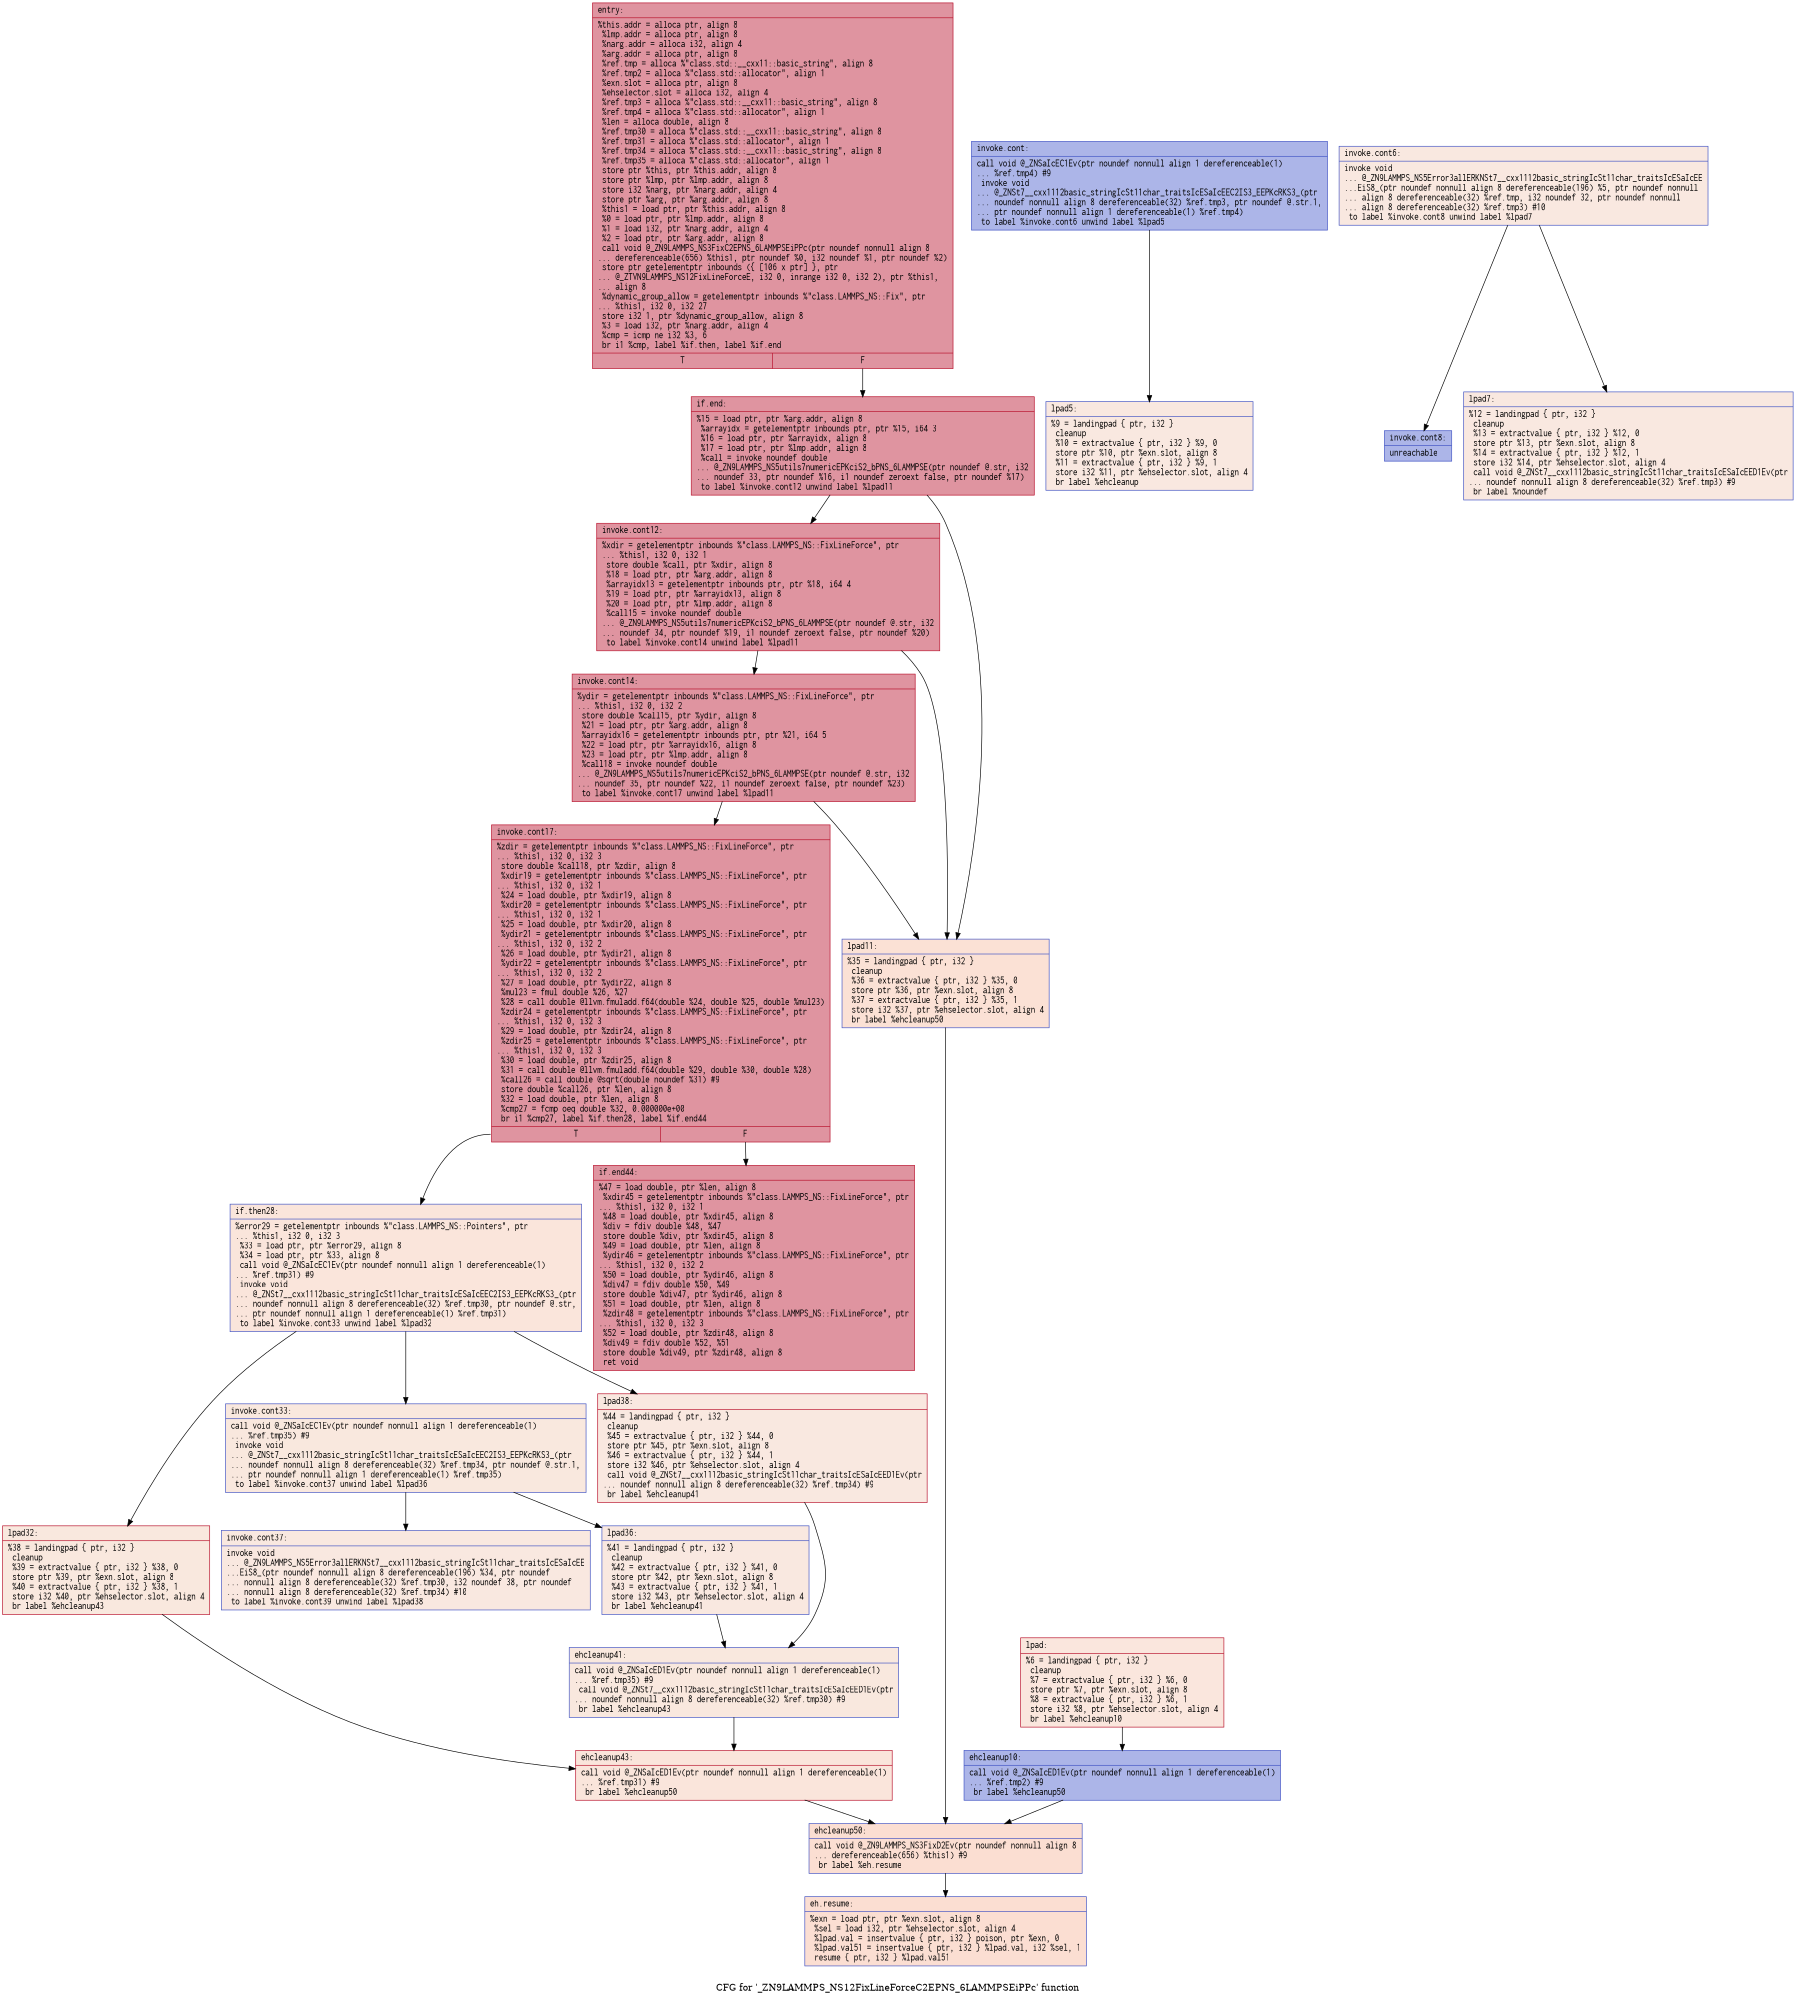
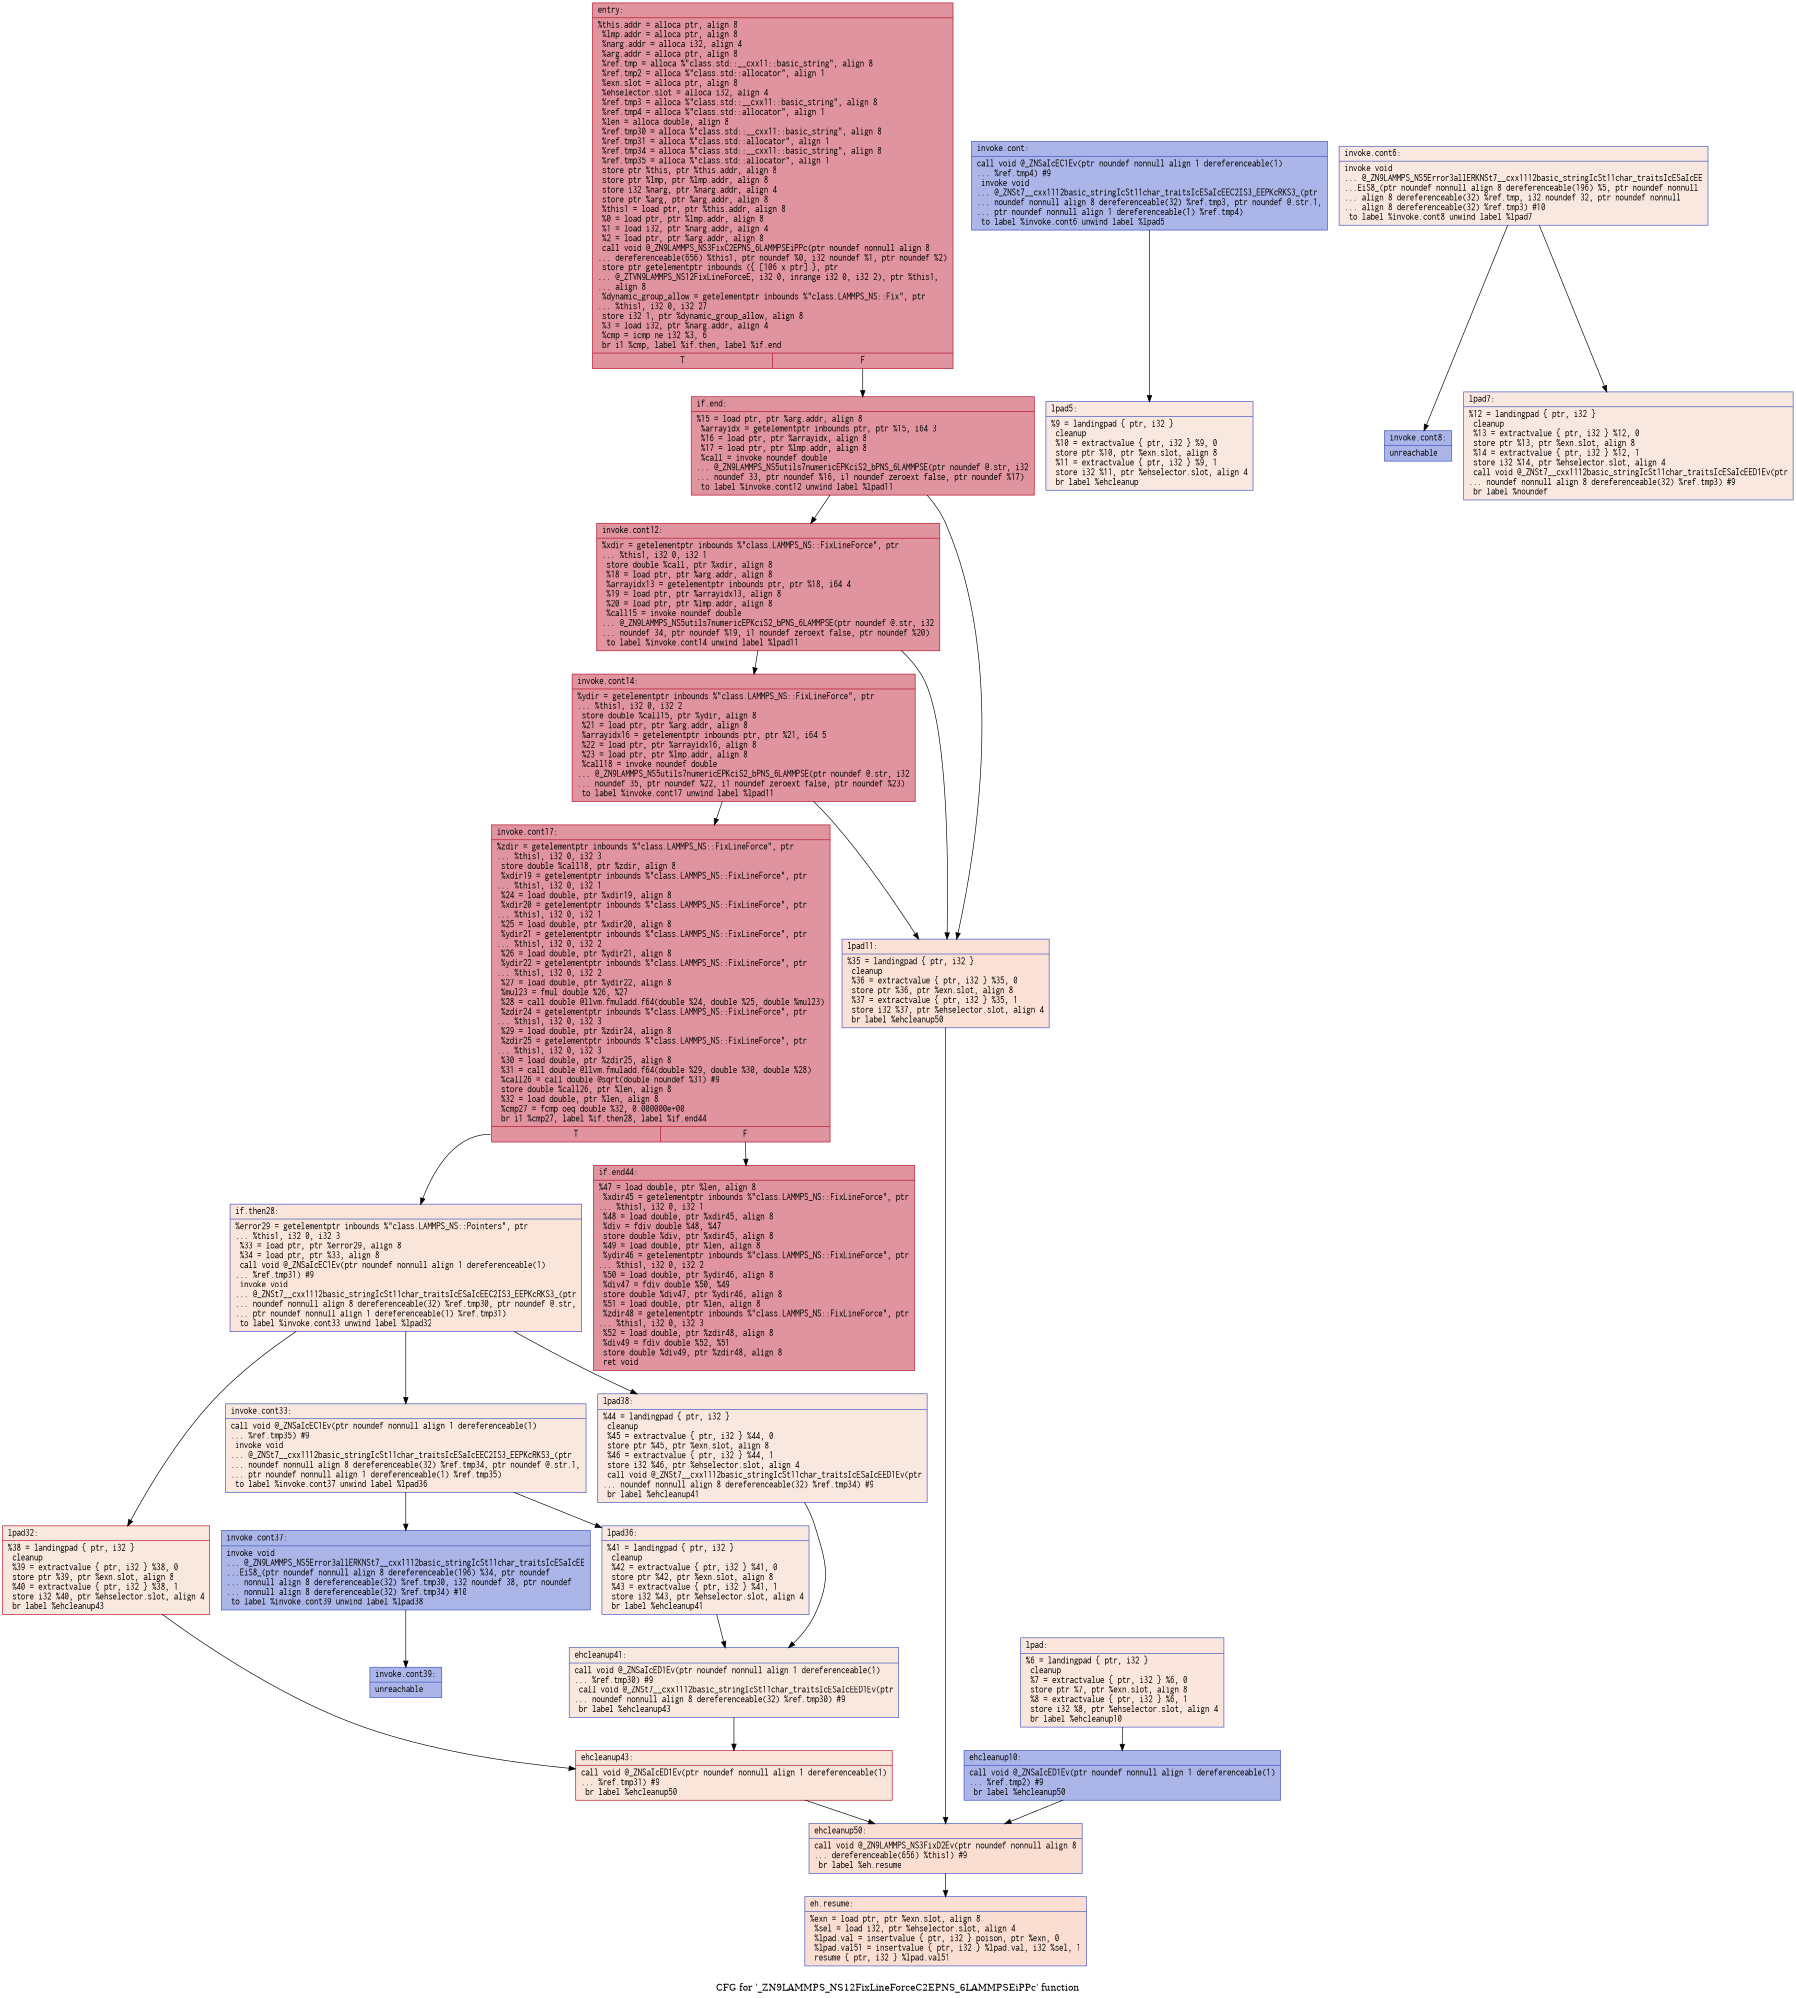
node "lpad38:": color #b70d28ff -> #3d50c3ff
node "invoke.cont37:": fillcolor #f1ccb870 -> #4358cb70
node "ehcleanup41:": text "... %ref.tmp35) #9" -> "... %ref.tmp30) #9"
node "invoke.cont39:": added
node "lpad:": color #b70d28ff -> #3d50c3ff
